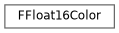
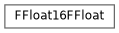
node "FFloat16Color": label "FFloat16Color" -> "FFloat16FFloat"
